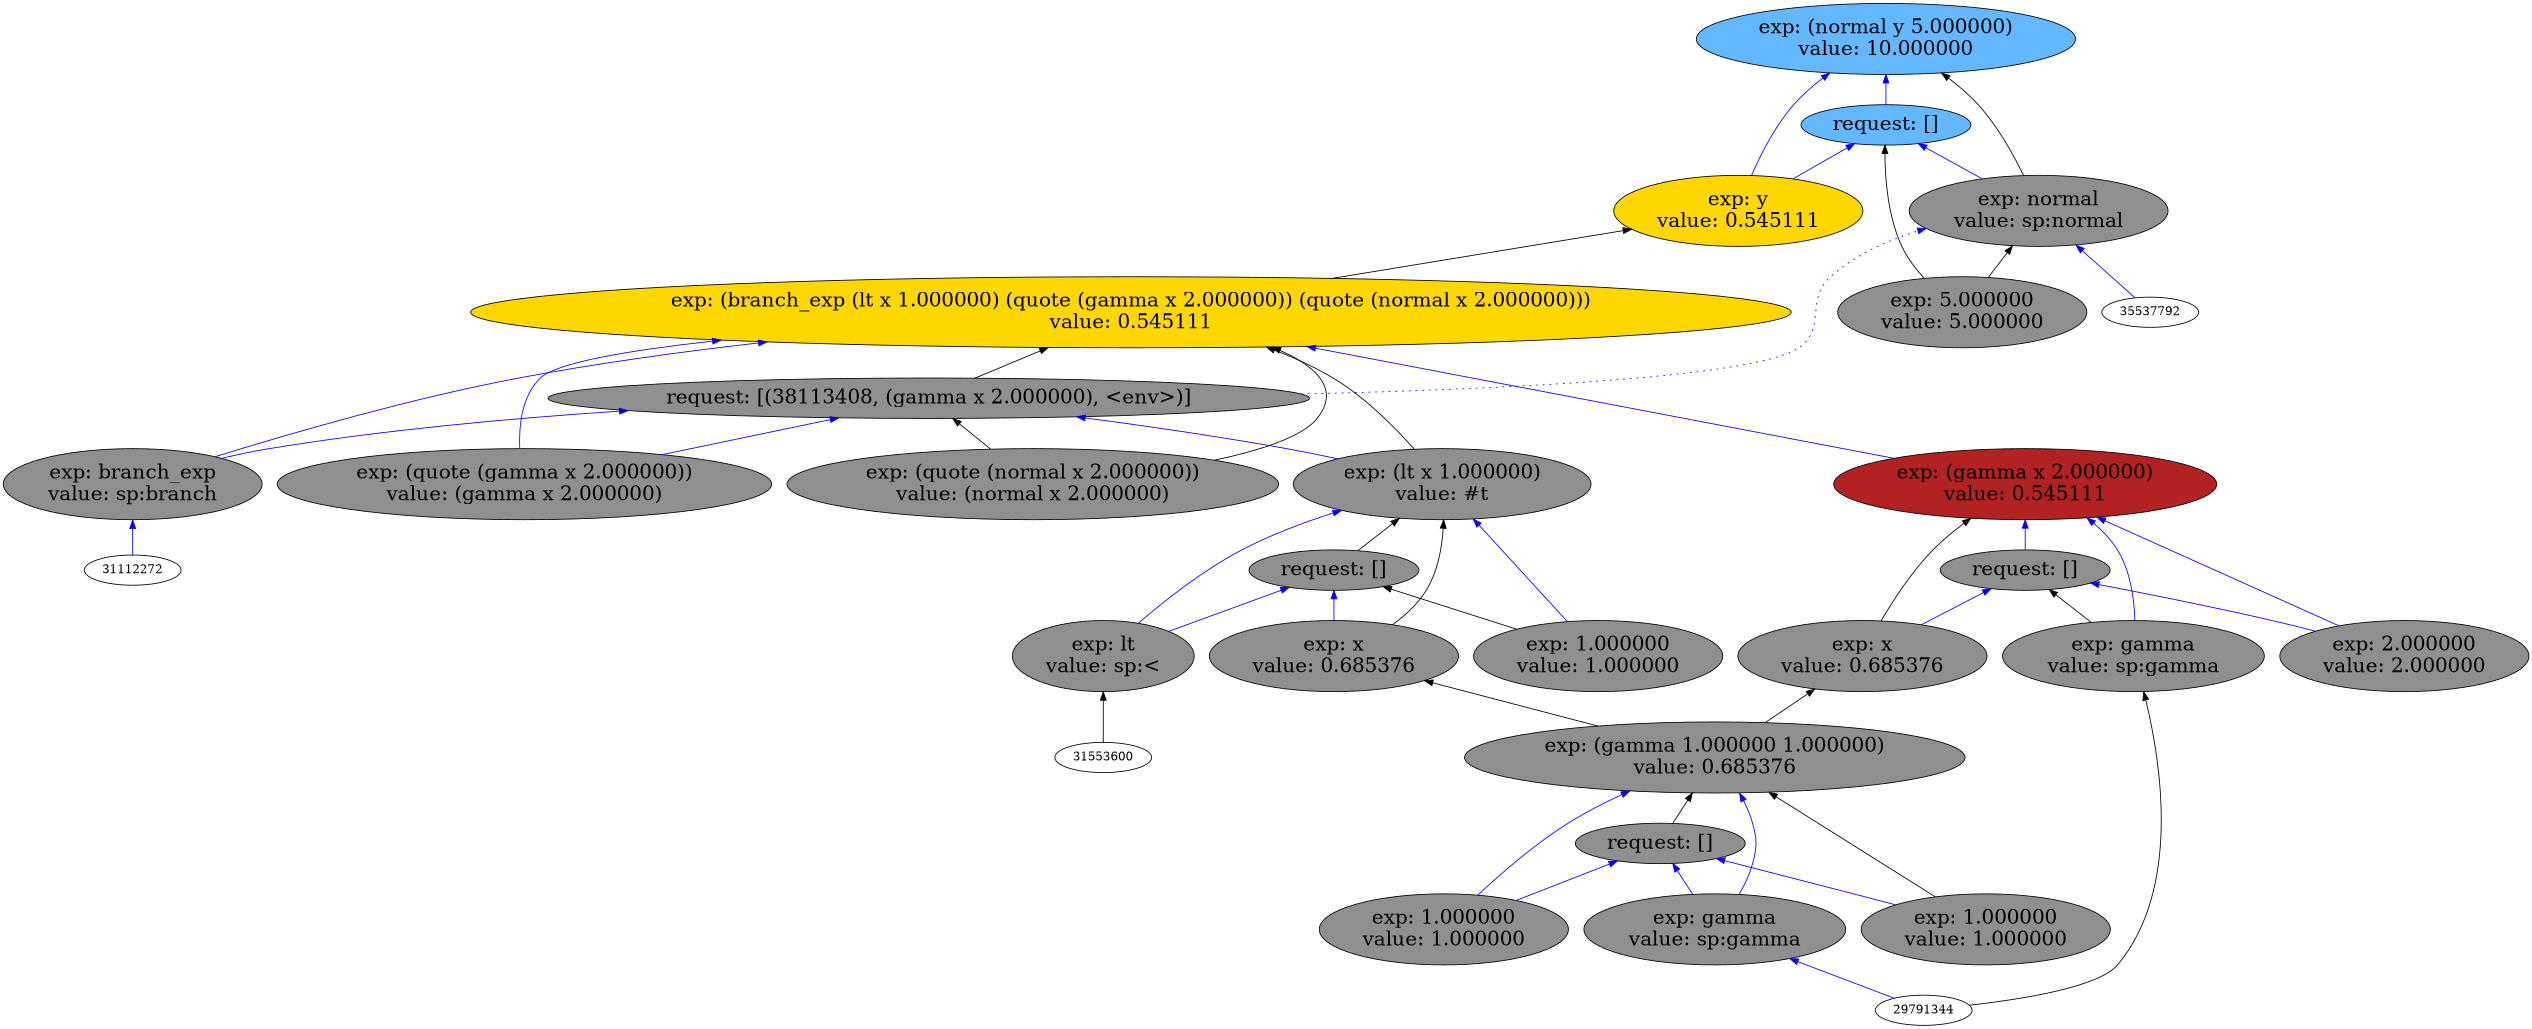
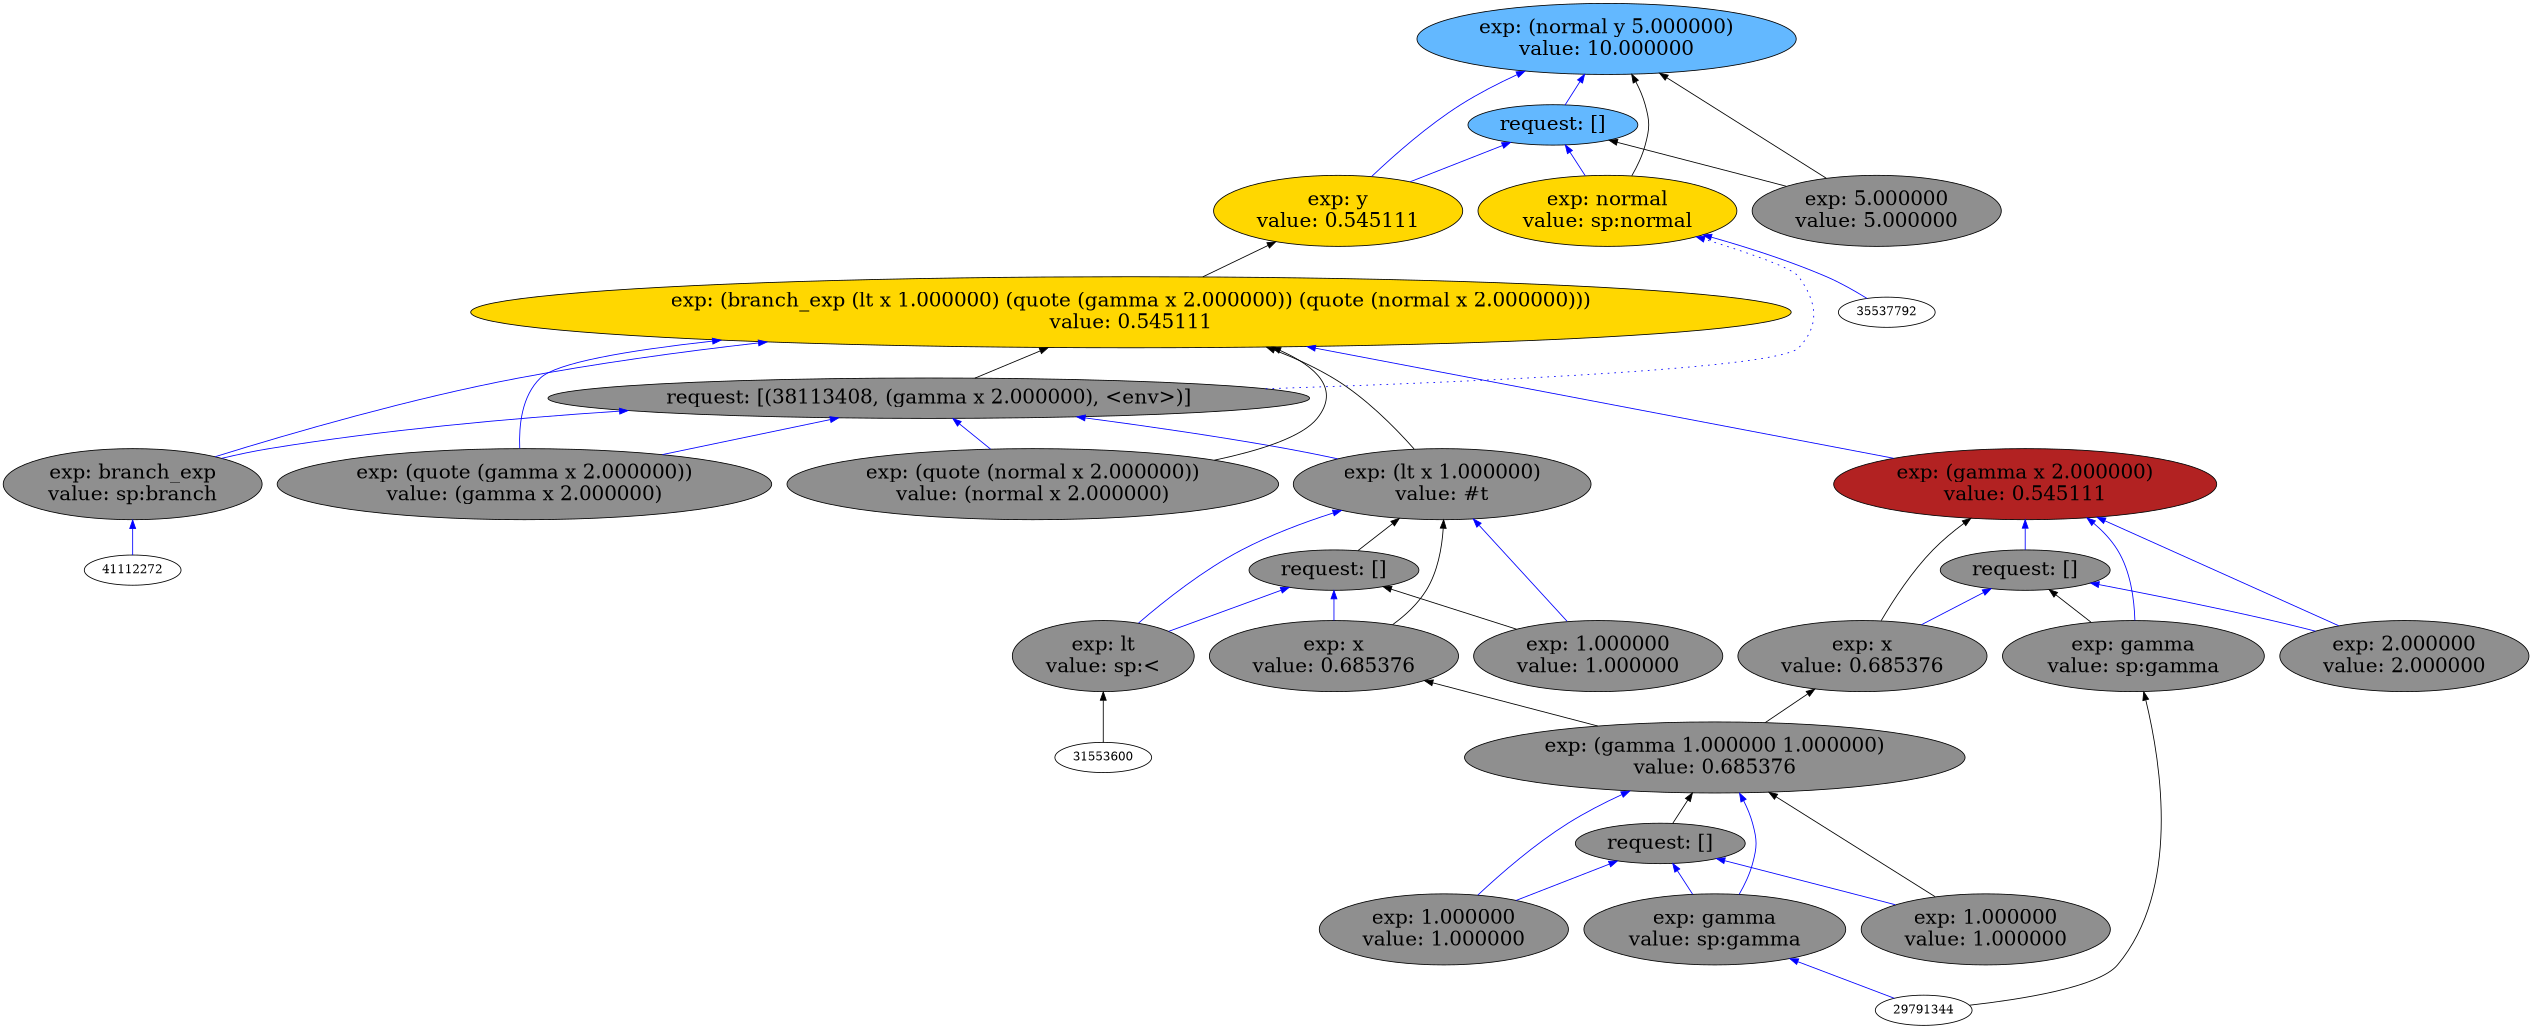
node "exp: normal value: sp:normal": fillcolor grey56 -> gold
edge "exp: 5.000000 value: 5.000000" -> "exp: normal value: sp:normal": now "exp: 5.000000 value: 5.000000" -> "exp: (normal y 5.000000) value: 10.000000"
edge "exp: (quote (normal x 2.000000)) value: (normal x 2.000000)" -> "request: [(38113408, (gamma x 2.000000), <env>)]": color black -> blue
node "31112272": label "31112272" -> "41112272"
